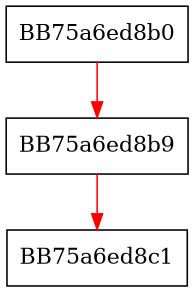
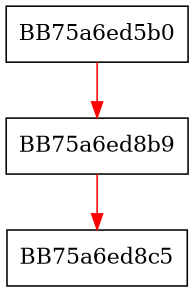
node "BB75a6ed8b0": label "BB75a6ed8b0" -> "BB75a6ed5b0"
node "BB75a6ed8c1": label "BB75a6ed8c1" -> "BB75a6ed8c5"
